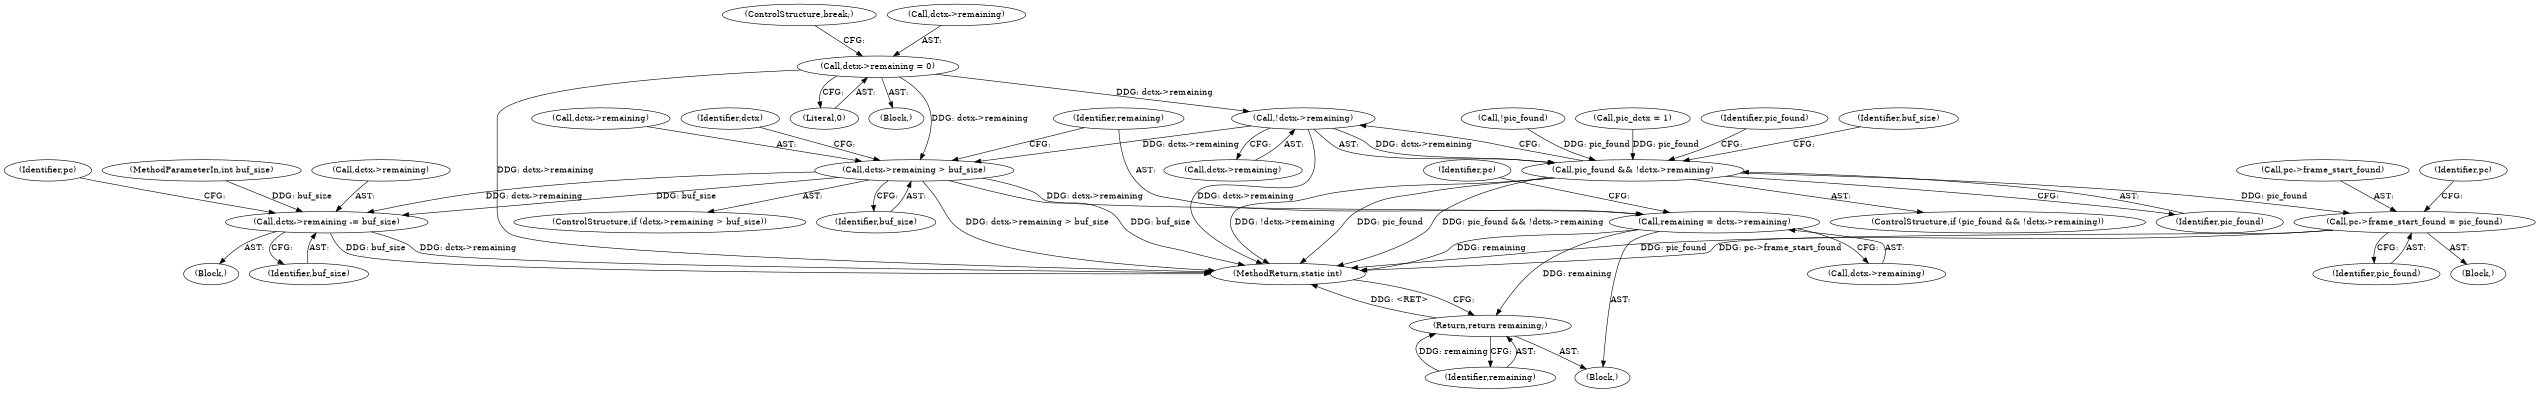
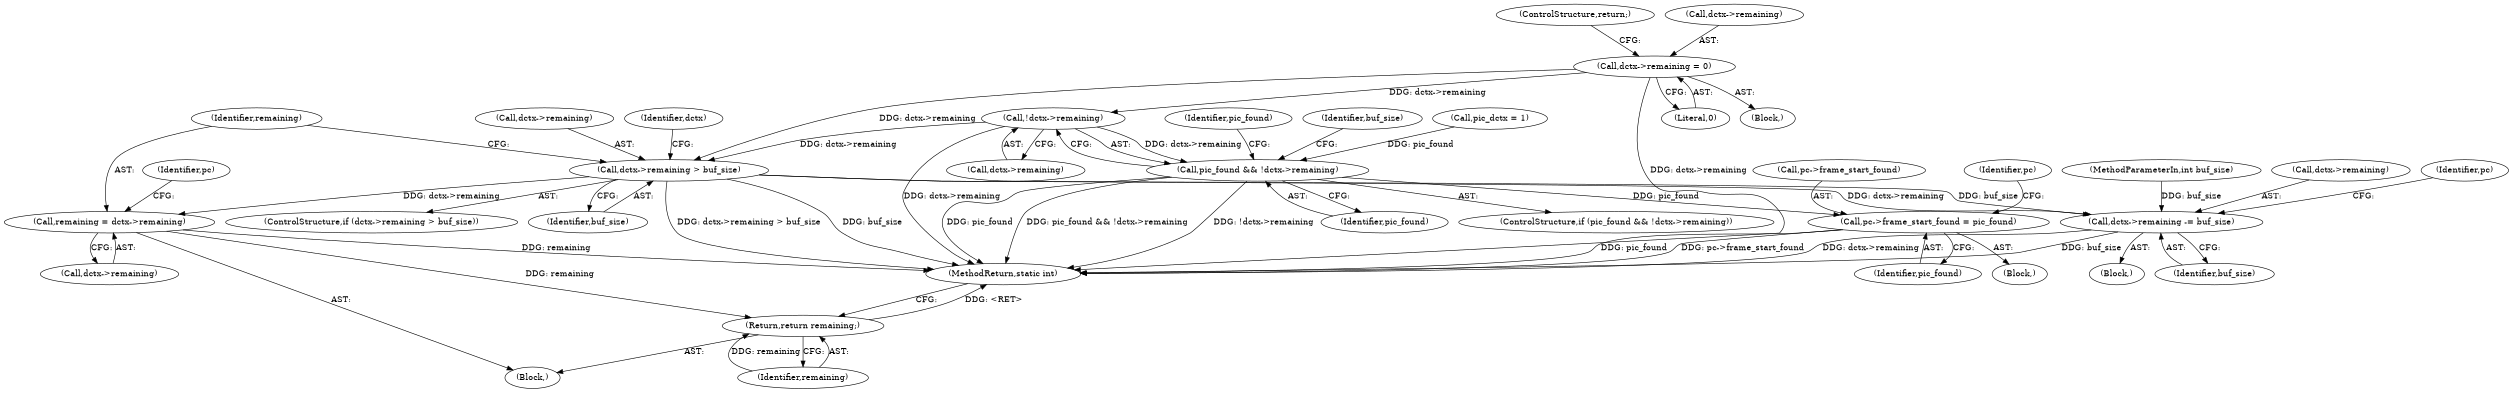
node "(ControlStructure,break;)": label "(ControlStructure,break;)" -> "(ControlStructure,return;)"
node "(Call,!pic_found)": removed
